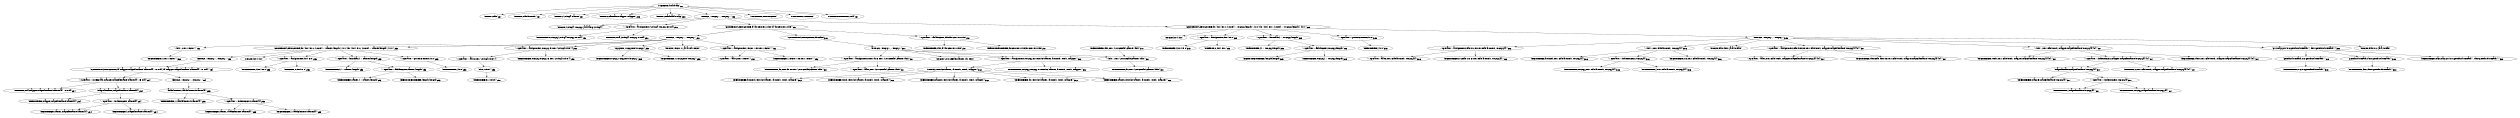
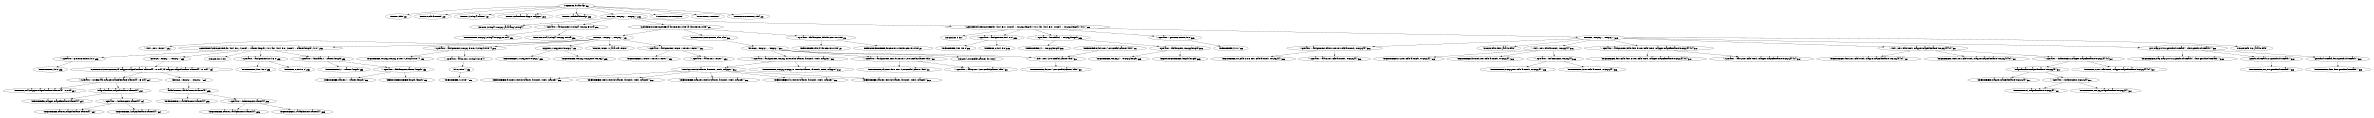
node "(METHOD,buildMap)": text "287" -> "587"
node "(IDENTIFIER,v,new Vector())": removed
